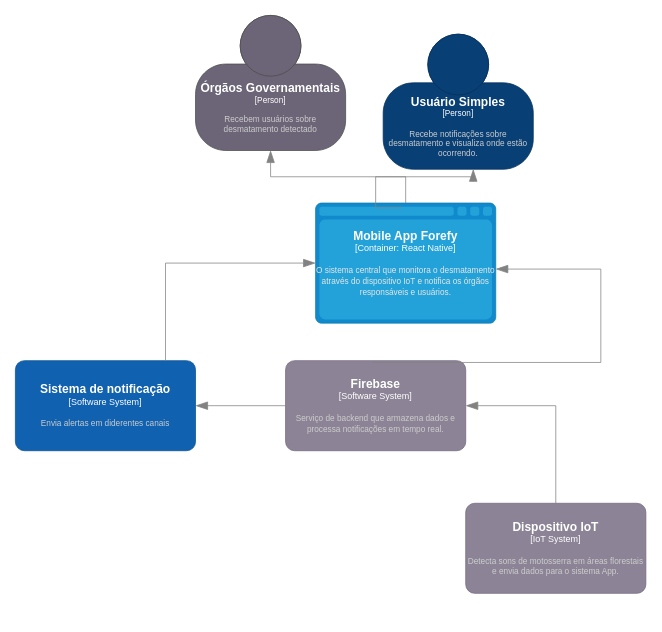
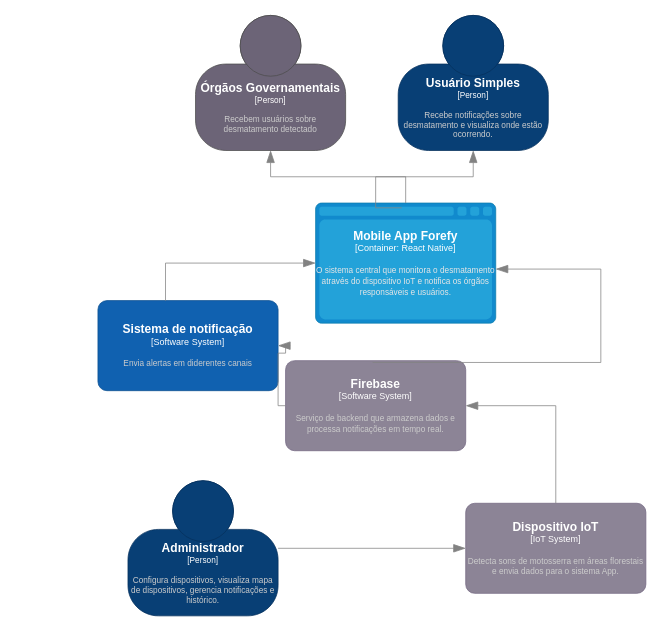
node "Usuário Simples [Person] Recebe notificações sobre desmatamento e visualiza onde estão ocorrendo.": moved (458, 102) -> (473, 83)
node "Sistema de notificação [Software System] Envia alertas em diderentes canais": moved (105, 405) -> (188, 345)
node "Administrador [Person] Configura dispositivos, visualiza mapa de dispositivos, gerencia notificações e histórico.": added
edge "Administrador [Person] Configura dispositivos, visualiza mapa de dispositivos, gerencia notificações e histórico." -> "Dispositivo IoT [IoT System] Detecta sons de motosserra em áreas florestais e envia dados para o sistema App.": added
